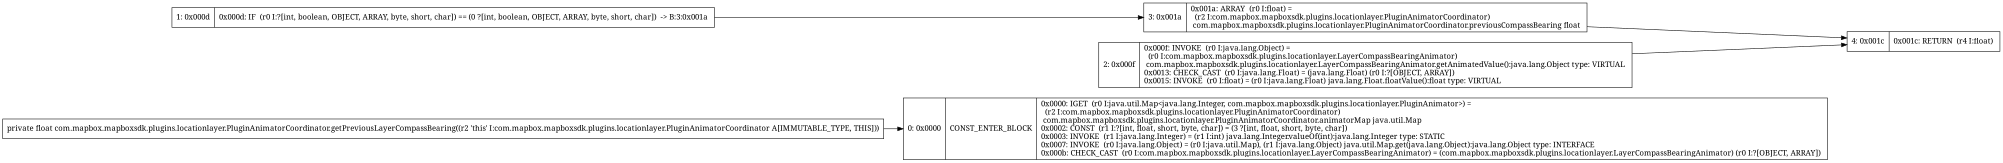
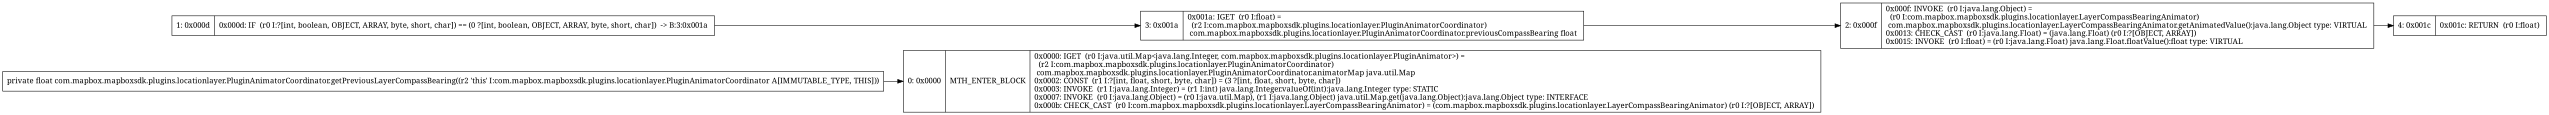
node "3: 0x001a": text "0x001a: ARRAY  (r0 I:float) =" -> "0x001a: IGET  (r0 I:float) ="
edge "3: 0x001a" -> "4: 0x001c": now "3: 0x001a" -> "2: 0x000f"
node "4: 0x001c": text "0x001c: RETURN  (r4 I:float)" -> "0x001c: RETURN  (r0 I:float)"
node "0: 0x0000": text "CONST_ENTER_BLOCK" -> "MTH_ENTER_BLOCK"
